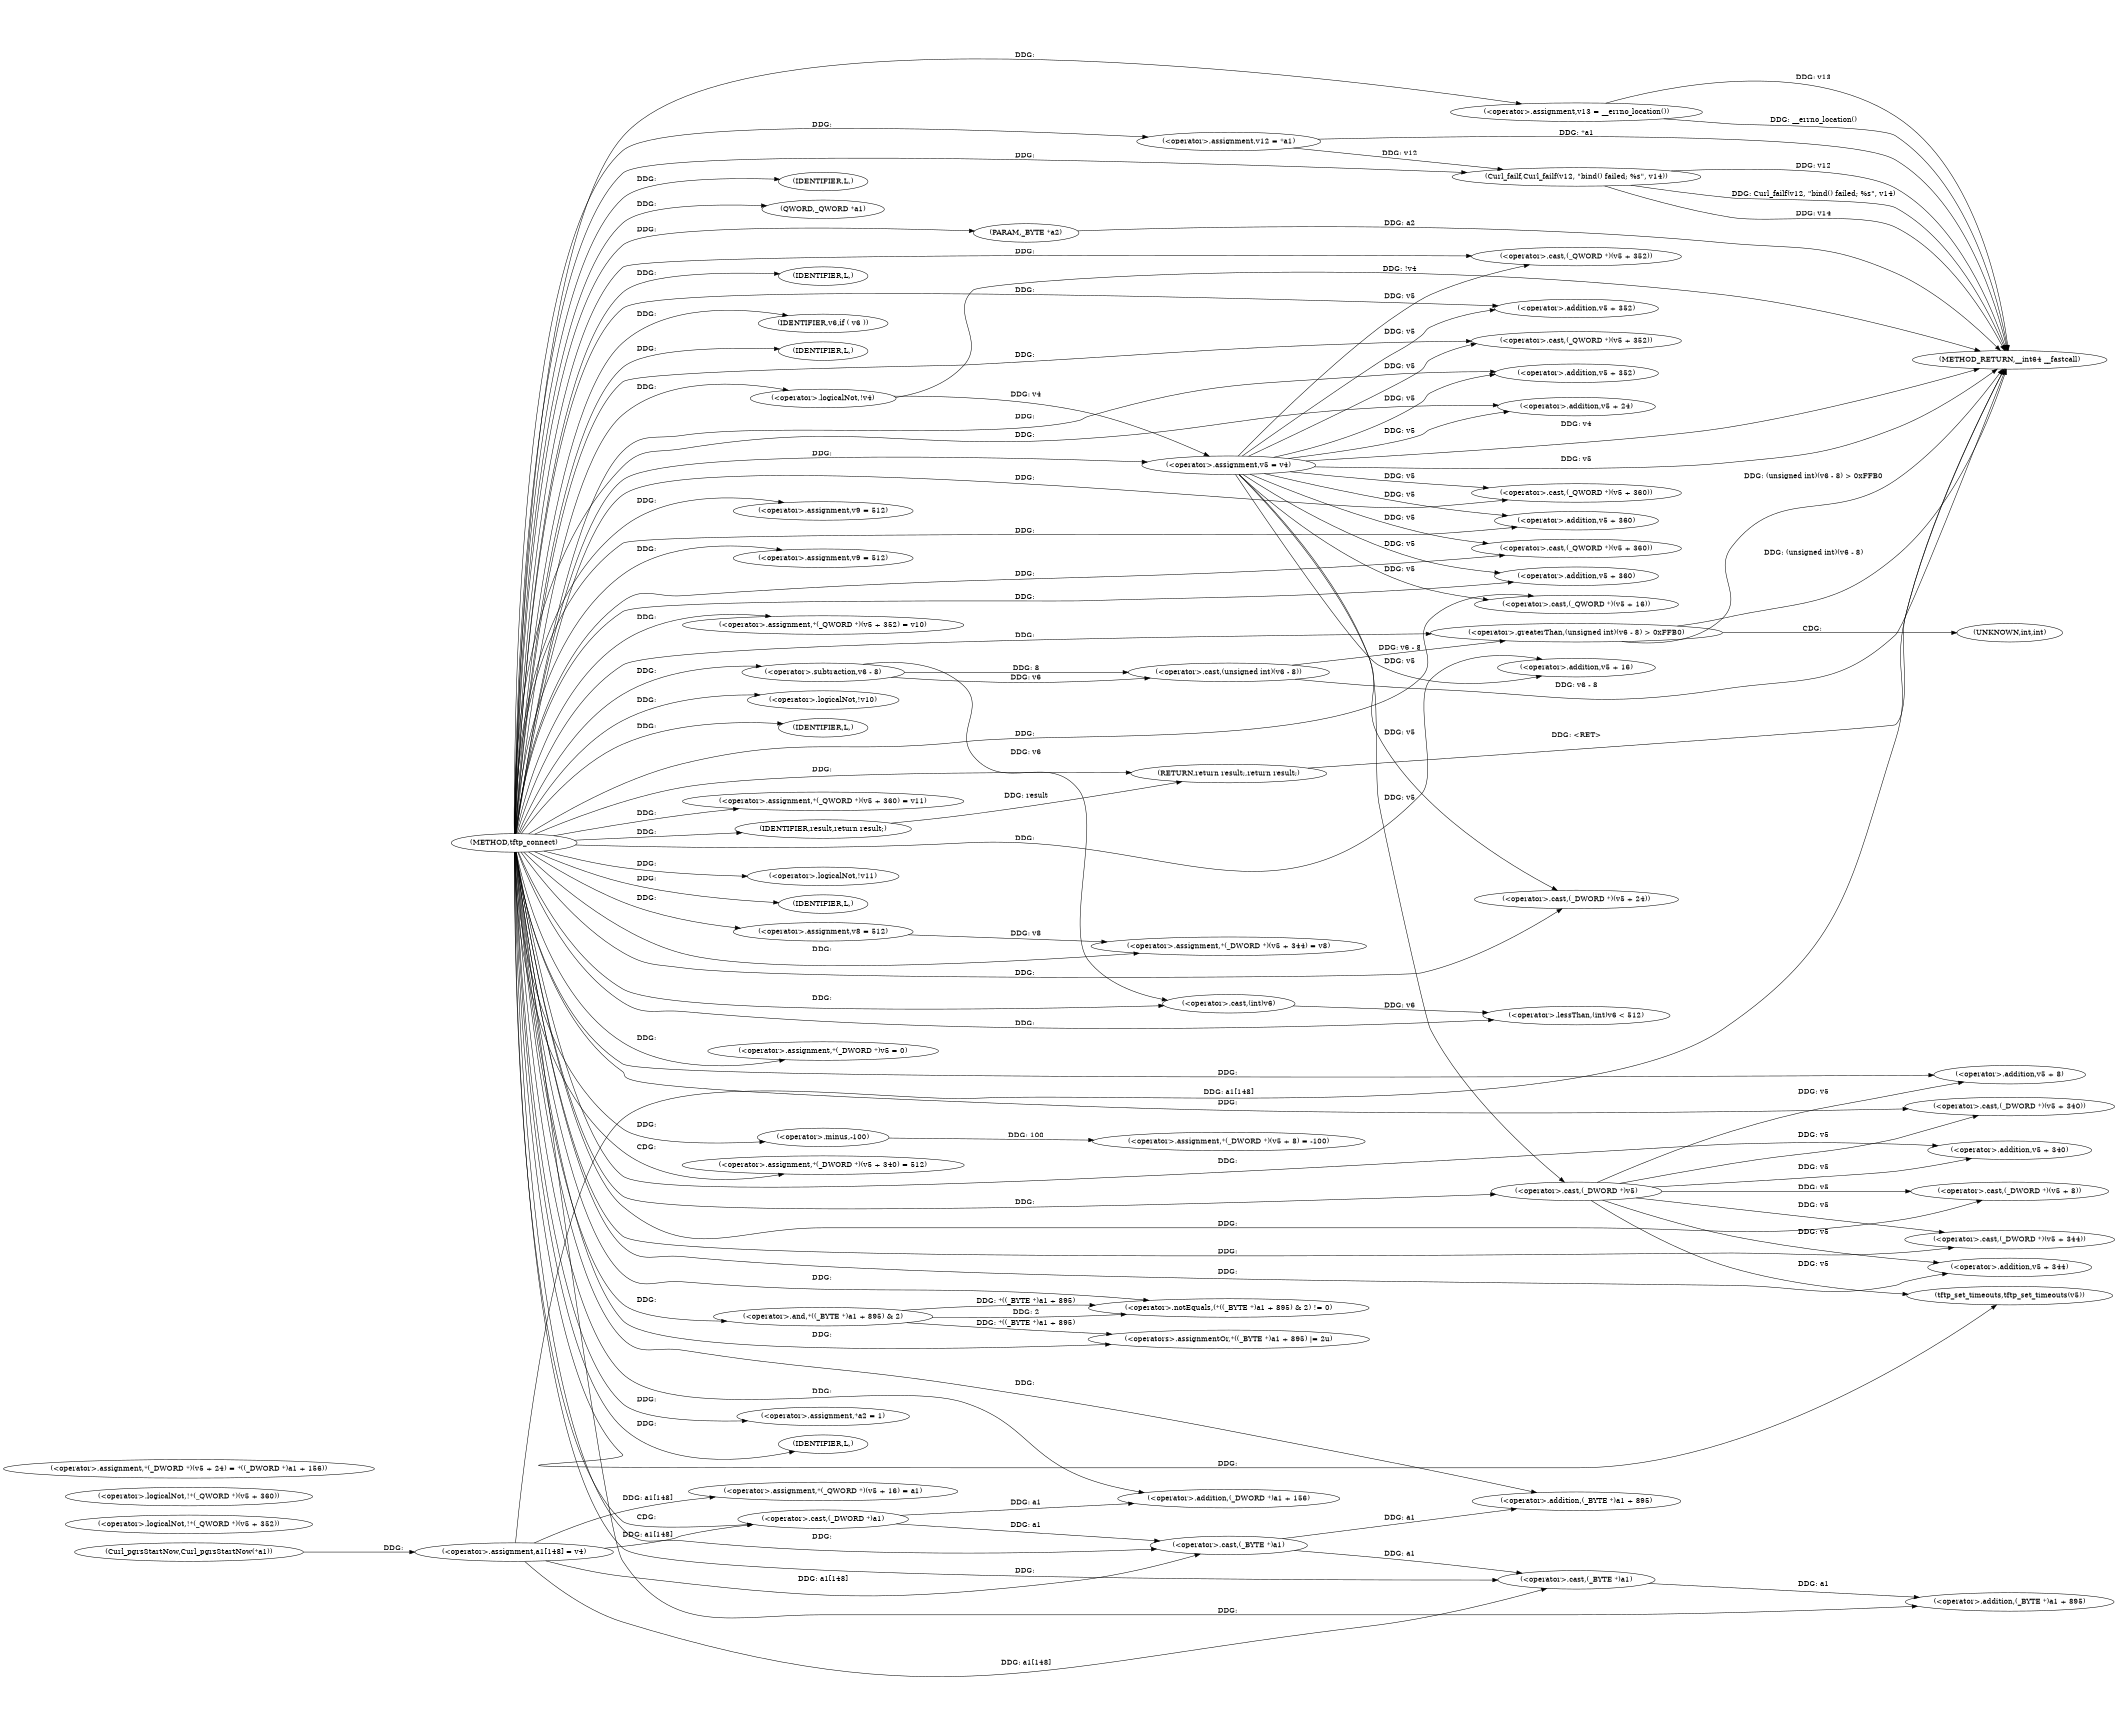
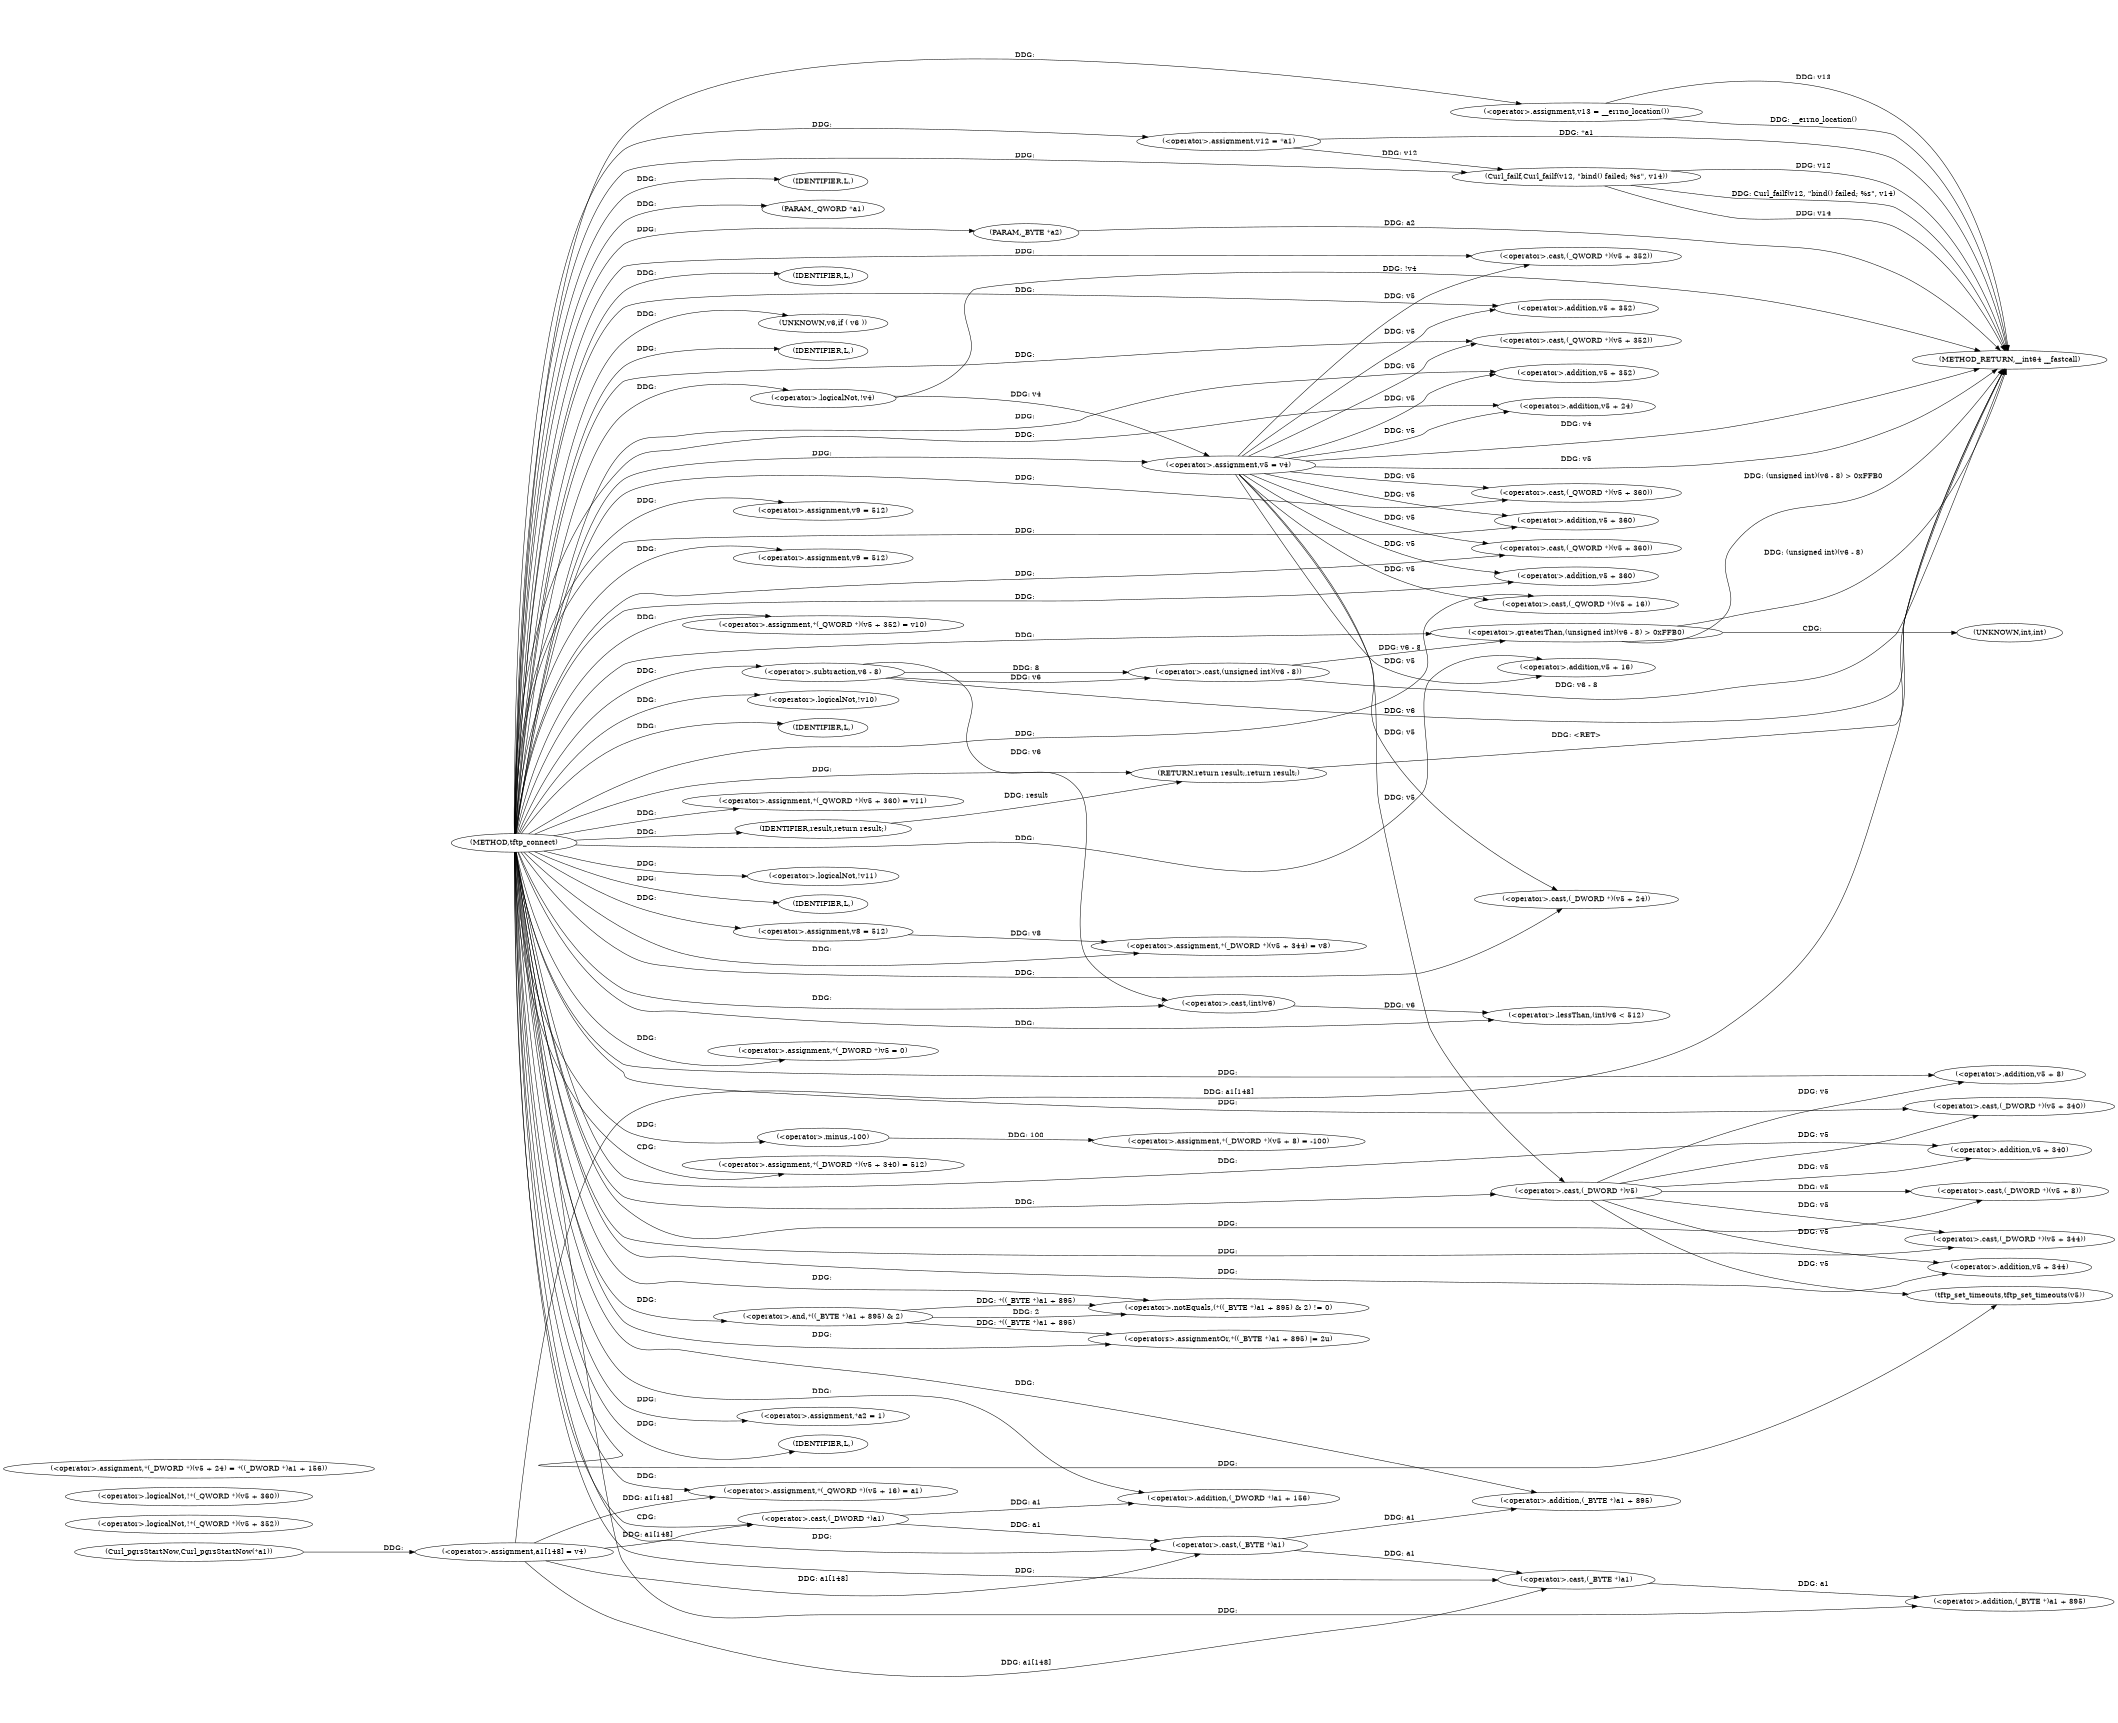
node "(QWORD,_QWORD *a1)": label "(QWORD,_QWORD *a1)" -> "(PARAM,_QWORD *a1)"
node "(IDENTIFIER,v6,if ( v6 ))": label "(IDENTIFIER,v6,if ( v6 ))" -> "(UNKNOWN,v6,if ( v6 ))"
edge "(<operator>.subtraction,v6 - 8)" -> "(METHOD_RETURN,__int64 __fastcall)": added, label "DDG: v6"
edge "(METHOD,tftp_connect)" -> "(<operator>.assignment,*(_QWORD *)(v5 + 16) = a1)": added, label "DDG:"
